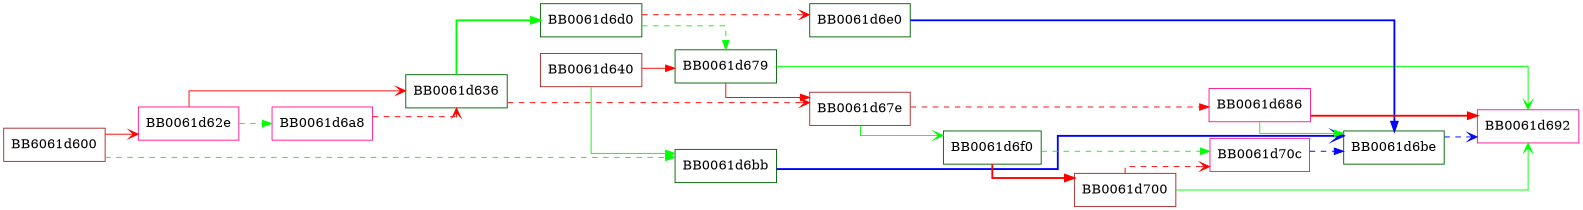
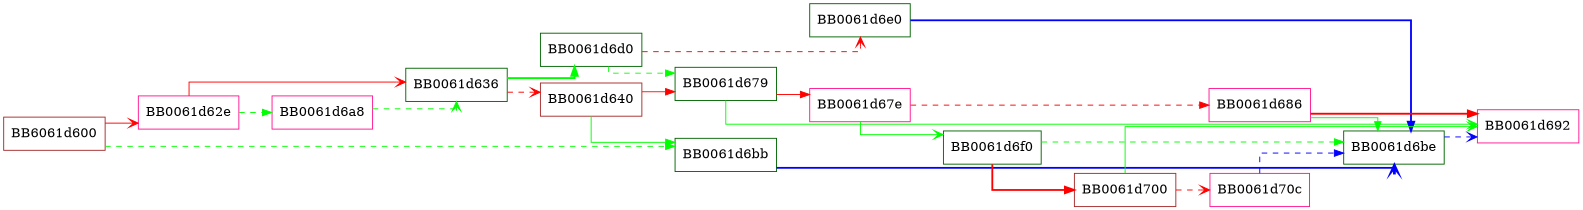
edge "BB0061d636" -> "BB0061d67e": now "BB0061d636" -> "BB0061d640"
node "BB0061d67e": color brown -> deeppink
edge "BB0061d6a8" -> "BB0061d636": color red -> green
edge "BB0061d6f0" -> "BB0061d70c": now "BB0061d6f0" -> "BB0061d6be"
